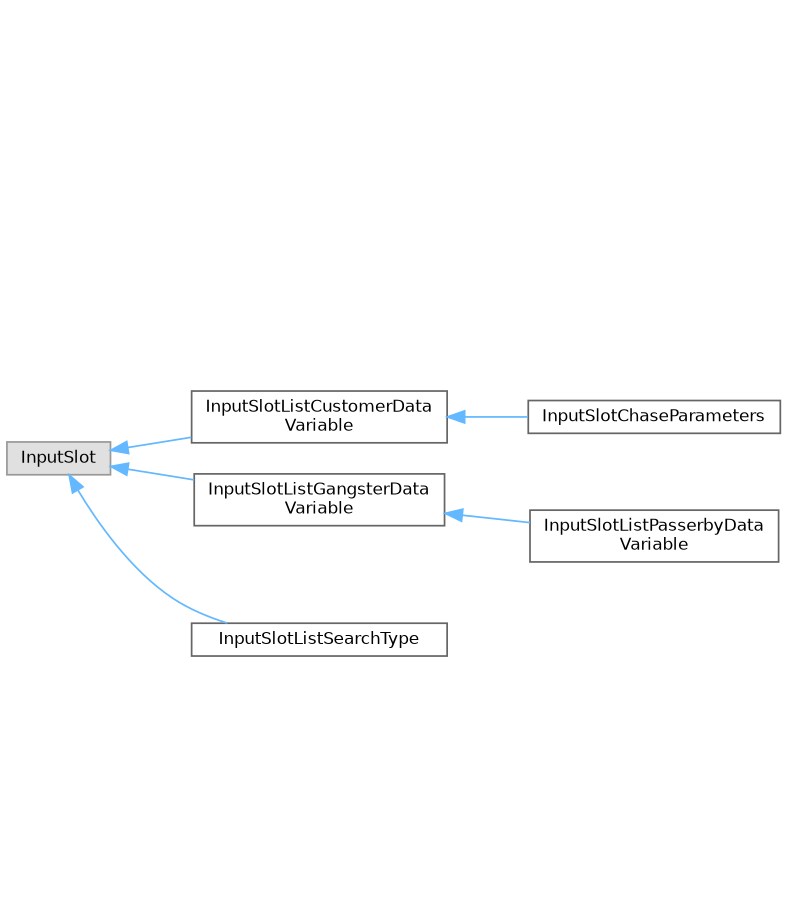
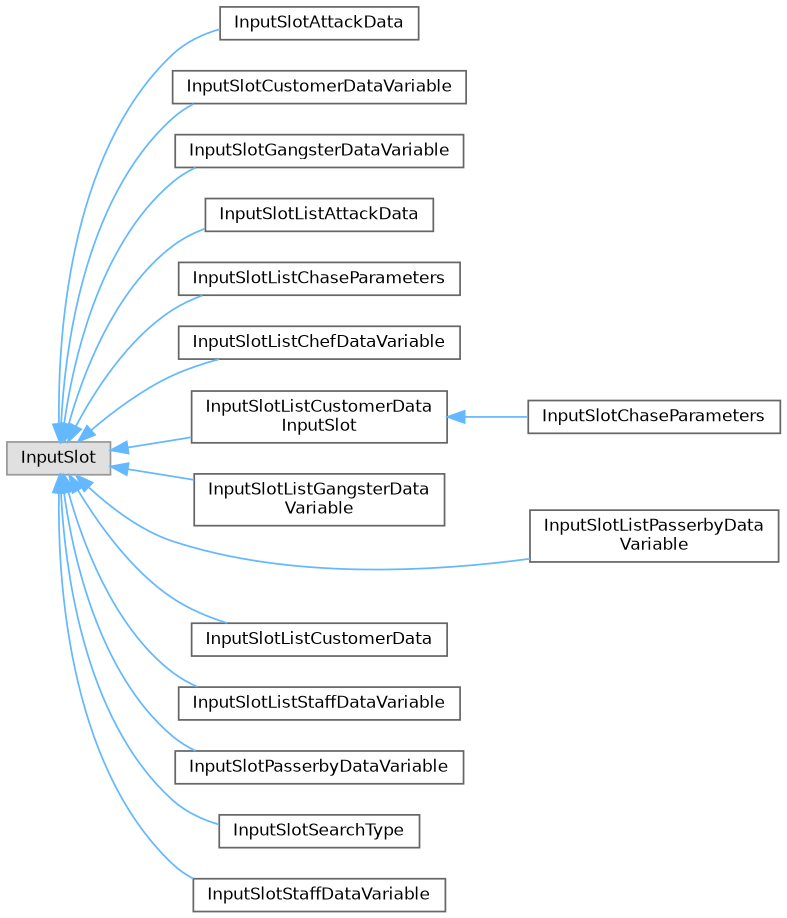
node "InputSlotAttackData": added
node "InputSlotCustomerDataVariable": added
node "InputSlotGangsterDataVariable": added
node "InputSlotListAttackData": added
node "InputSlotListChaseParameters": added
node "InputSlotListChefDataVariable": added
node "InputSlotListCustomerData Variable": label "InputSlotListCustomerData Variable" -> "InputSlotListCustomerData InputSlot"
edge "InputSlotListPasserbyData Variable" -> "InputSlotListGangsterData Variable": now "InputSlotListPasserbyData Variable" -> "InputSlot"
node "InputSlotListSearchType": label "InputSlotListSearchType" -> "InputSlotListCustomerData"
node "InputSlotListStaffDataVariable": added
node "InputSlotPasserbyDataVariable": added
node "InputSlotSearchType": added
node "InputSlotStaffDataVariable": added
